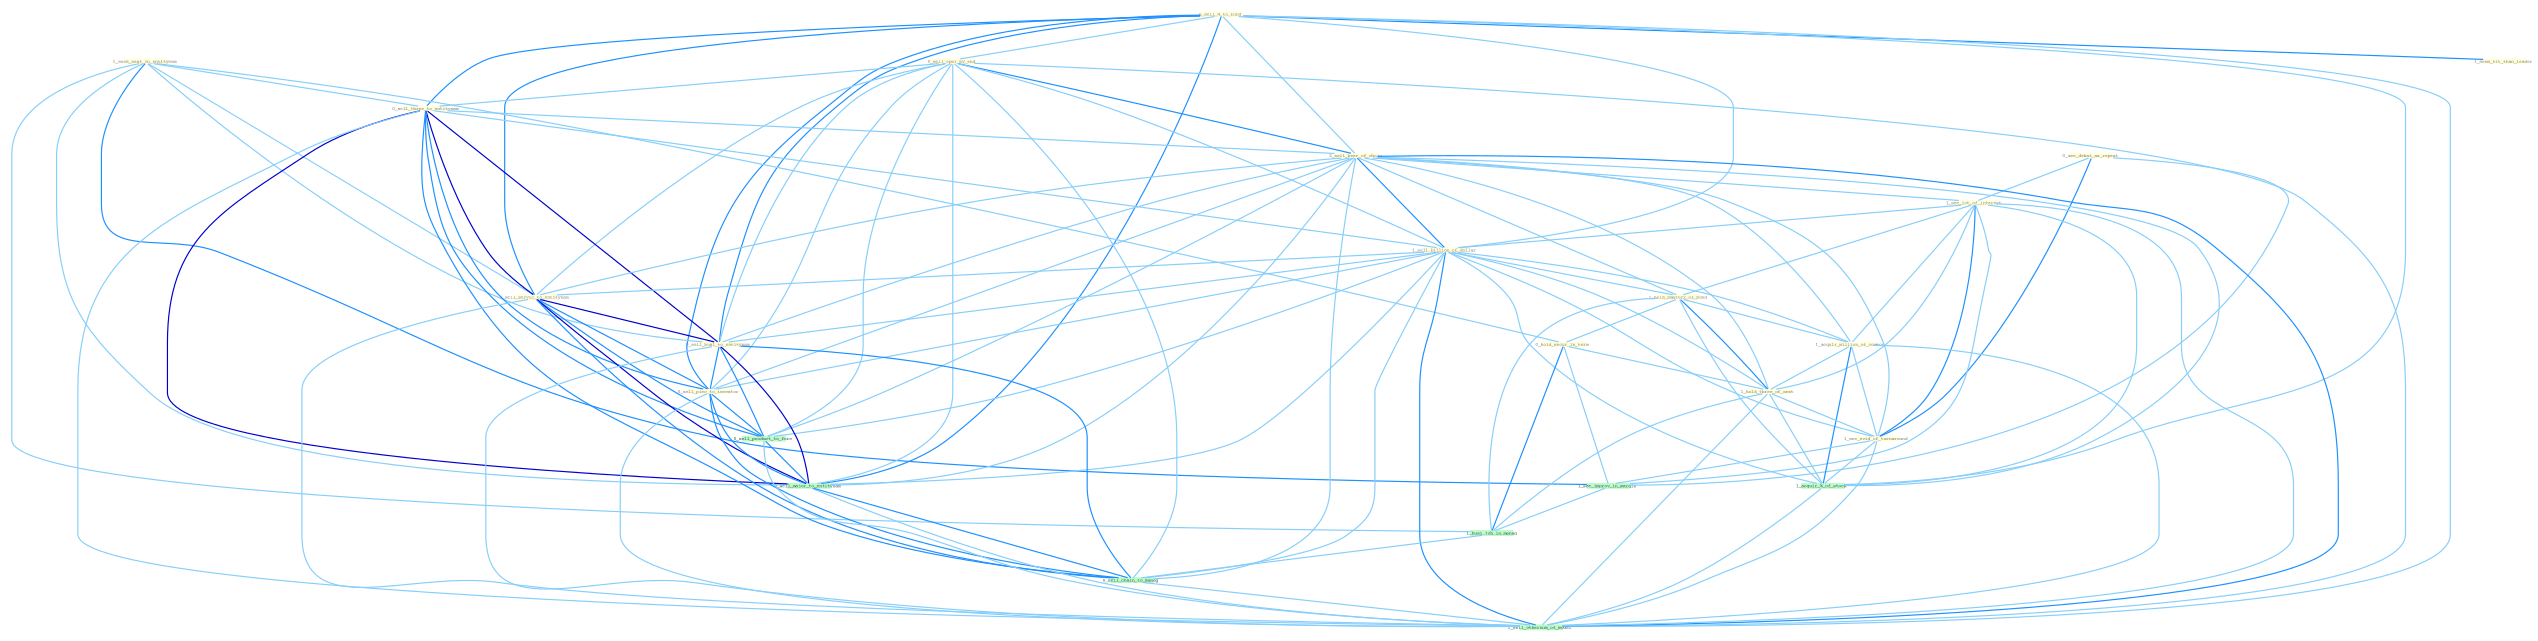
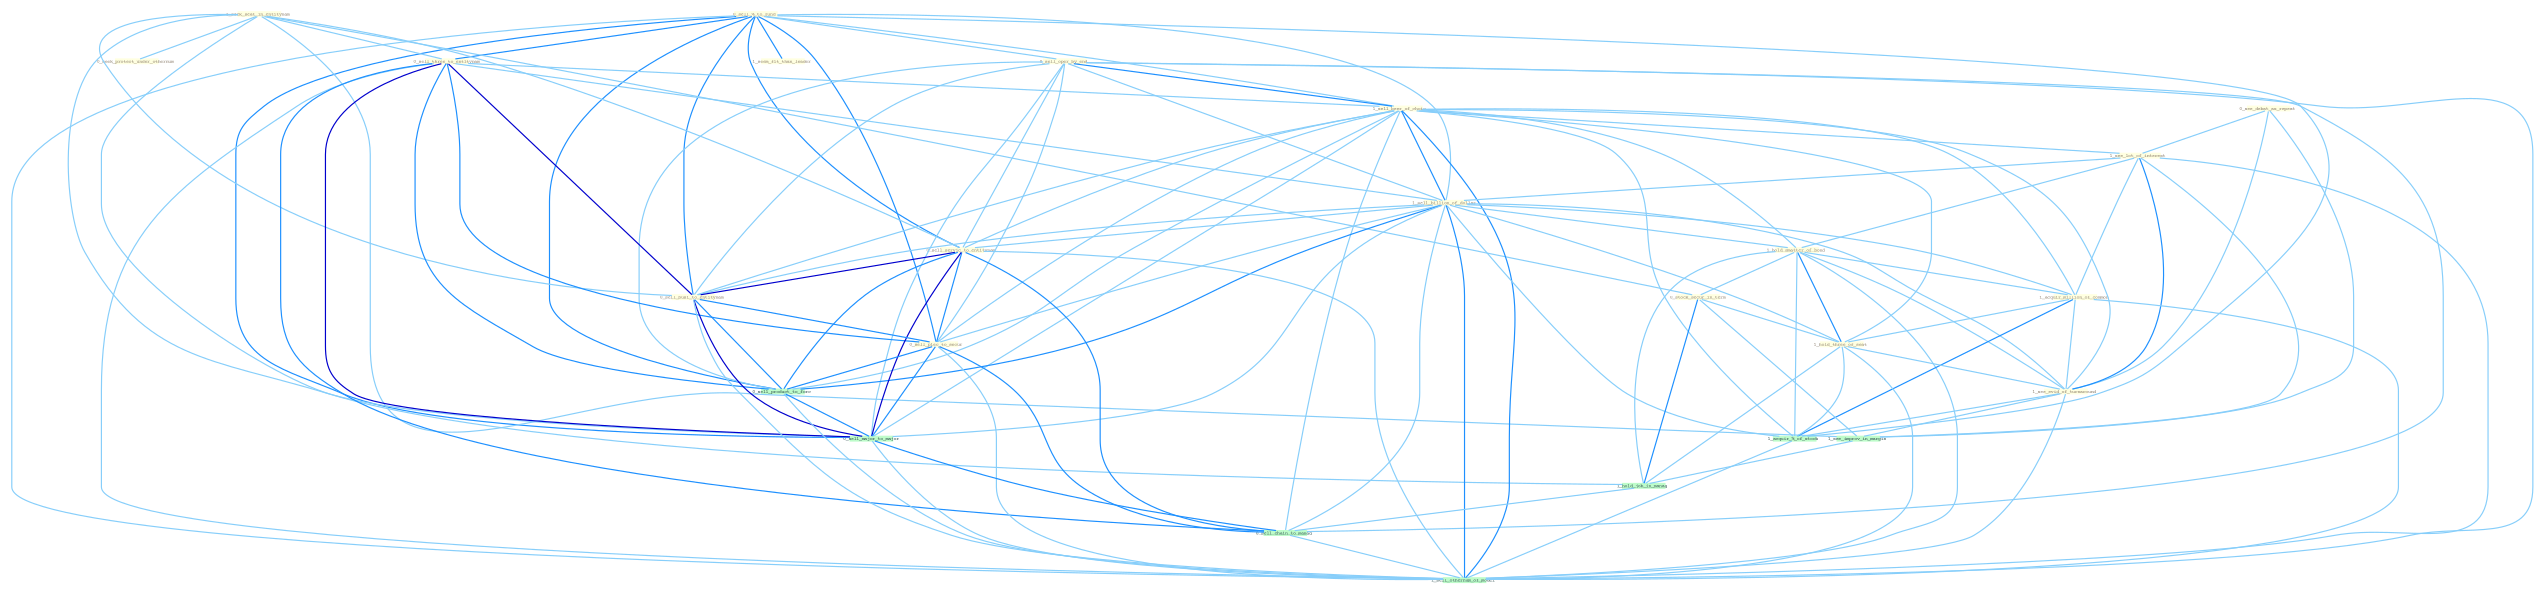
node "0_seek_protect_under_othernum": added
edge "0_sell_oper_by_end" -- "0_sell_three_to_entitynam": removed
node "2_sell_beer_of_choic": label "2_sell_beer_of_choic" -> "1_sell_beer_of_choic"
edge "0_sell_three_to_entitynam" -- "0_sell_servic_to_entitynam": removed
edge "0_sell_%_to_fund" -- "0_sell_product_to_forc": added
edge "1_hold_smatter_of_bond" -- "1_see_evid_of_turnaround": added
edge "0_see_debat_as_repeat" -- "1_see_evid_of_turnaround": color #1e90ff -> #87cefa
edge "1_see_lot_of_interest" -- "1_hold_three_of_seat": removed
node "0_hold_secur_in_term": label "0_hold_secur_in_term" -> "0_stock_secur_in_term"
edge "1_sell_billion_of_dollar" -- "0_sell_product_to_forc": color #87cefa -> #1e90ff
edge "0_sell_busi_to_entitynam" -- "0_sell_chain_to_manag": removed
edge "1_see_lot_of_interest" -- "1_acquir_%_of_stock": removed
node "0_sell_piec_to_investor": label "0_sell_piec_to_investor" -> "0_sell_piec_to_secur"
edge "1_seek_seat_in_entitynam" -- "1_see_improv_in_margin": color #1e90ff -> #87cefa
node "0_sell_major_to_entitynam": label "0_sell_major_to_entitynam" -> "0_sell_major_to_major"
node "1_busi_job_in_manag": label "1_busi_job_in_manag" -> "1_hold_job_in_manag"
edge "1_hold_smatter_of_bond" -- "1_sell_othernum_of_model": added
